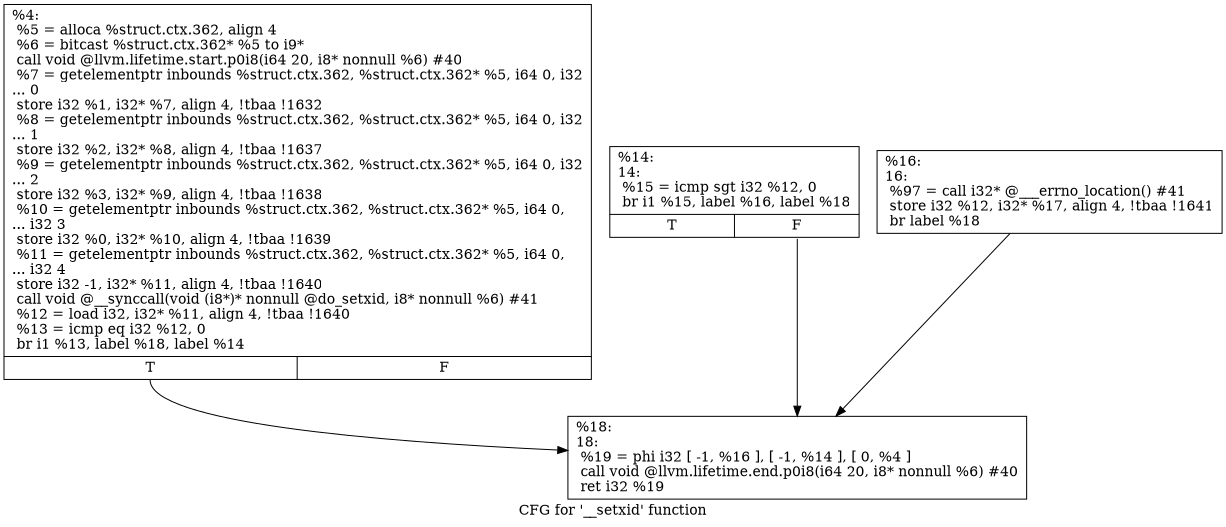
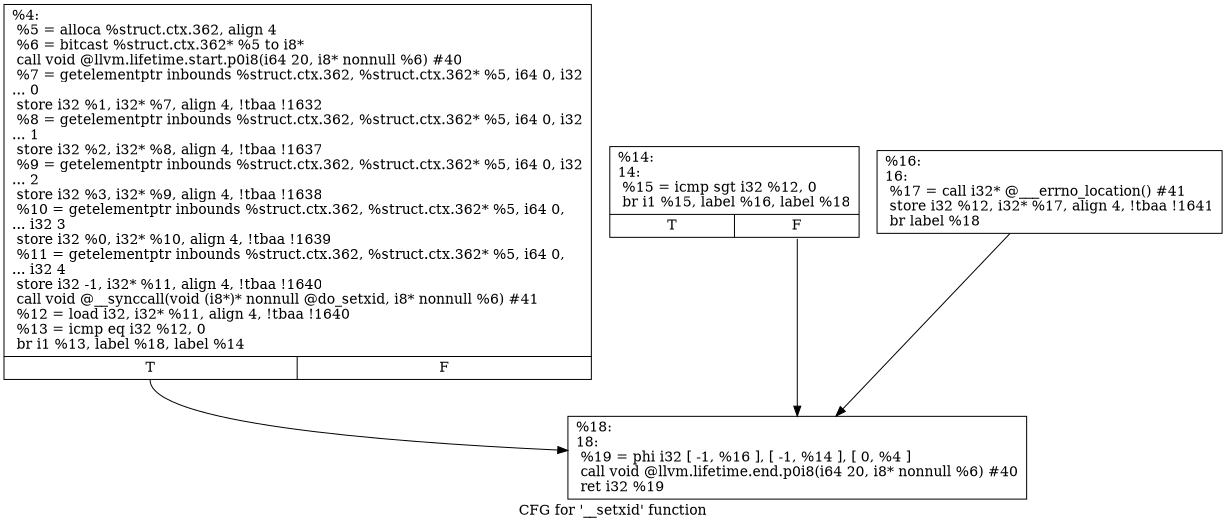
node "%4:": text "%6 = bitcast %struct.ctx.362* %5 to i9*" -> "%6 = bitcast %struct.ctx.362* %5 to i8*"
node "%16:": text "%97 = call i32* @___errno_location() #41" -> "%17 = call i32* @___errno_location() #41"
